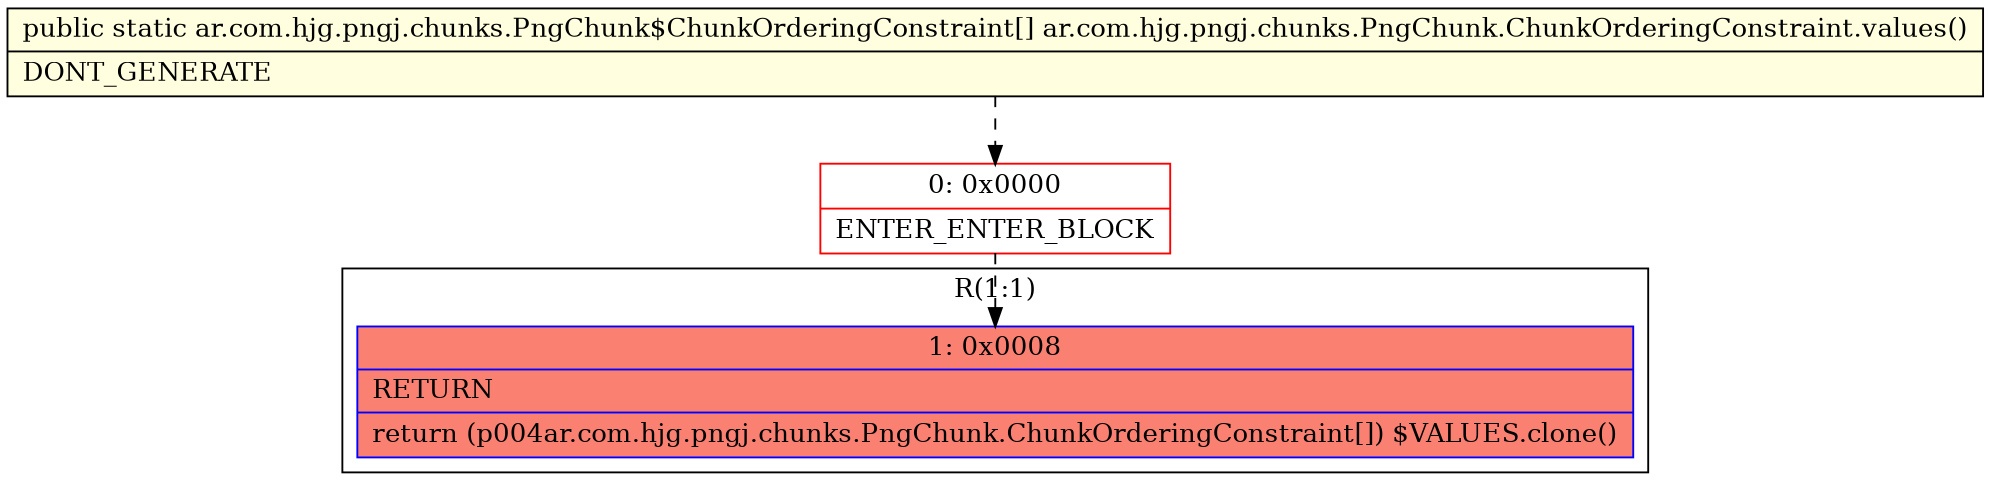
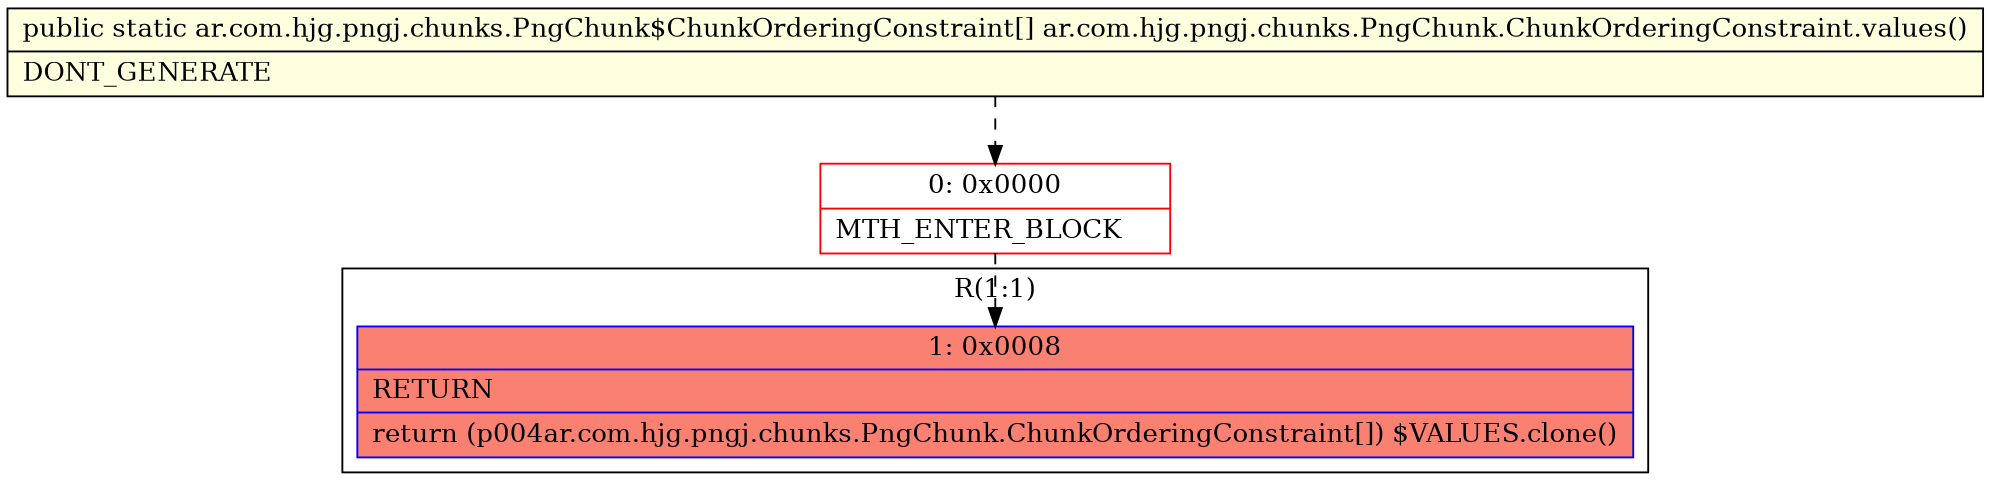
node "0: 0x0000": text "ENTER_ENTER_BLOCK" -> "MTH_ENTER_BLOCK"
